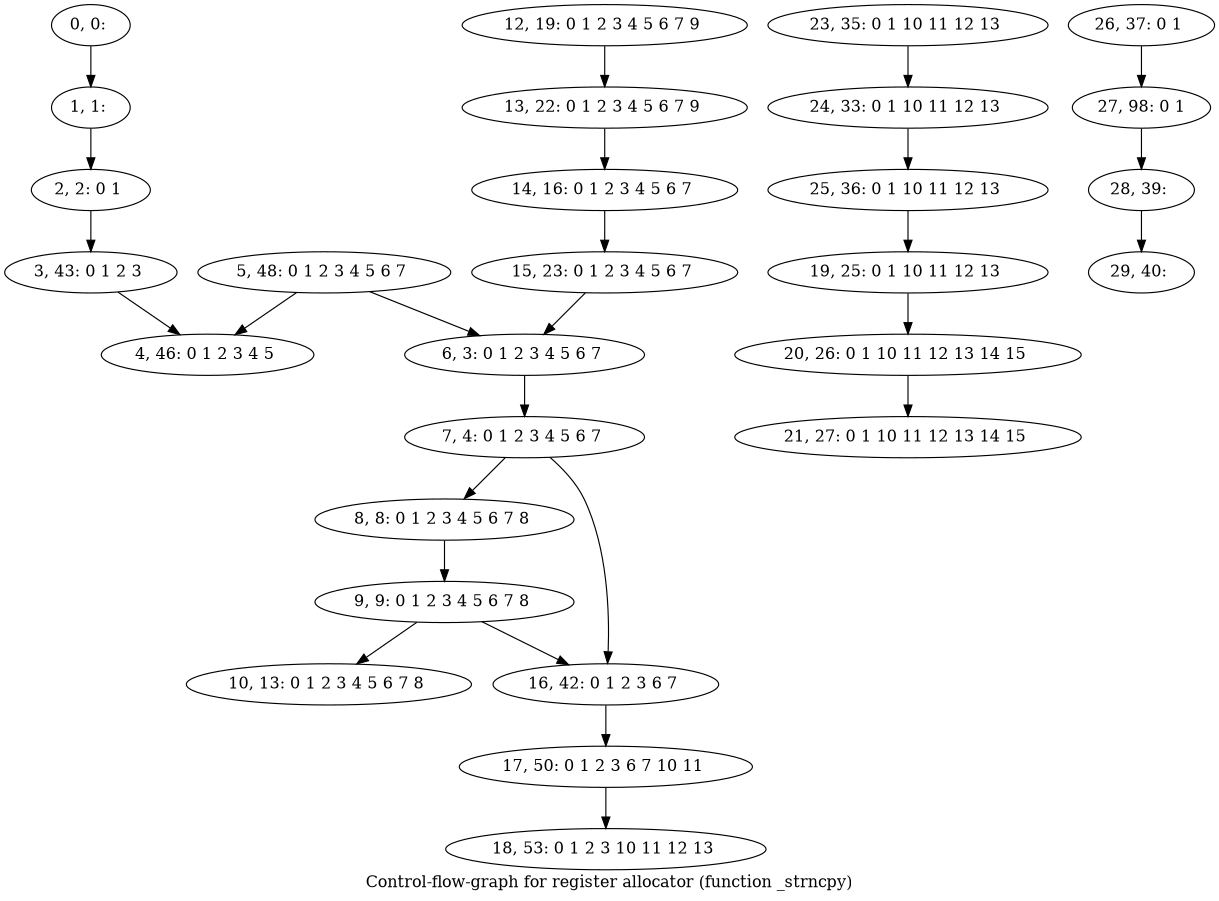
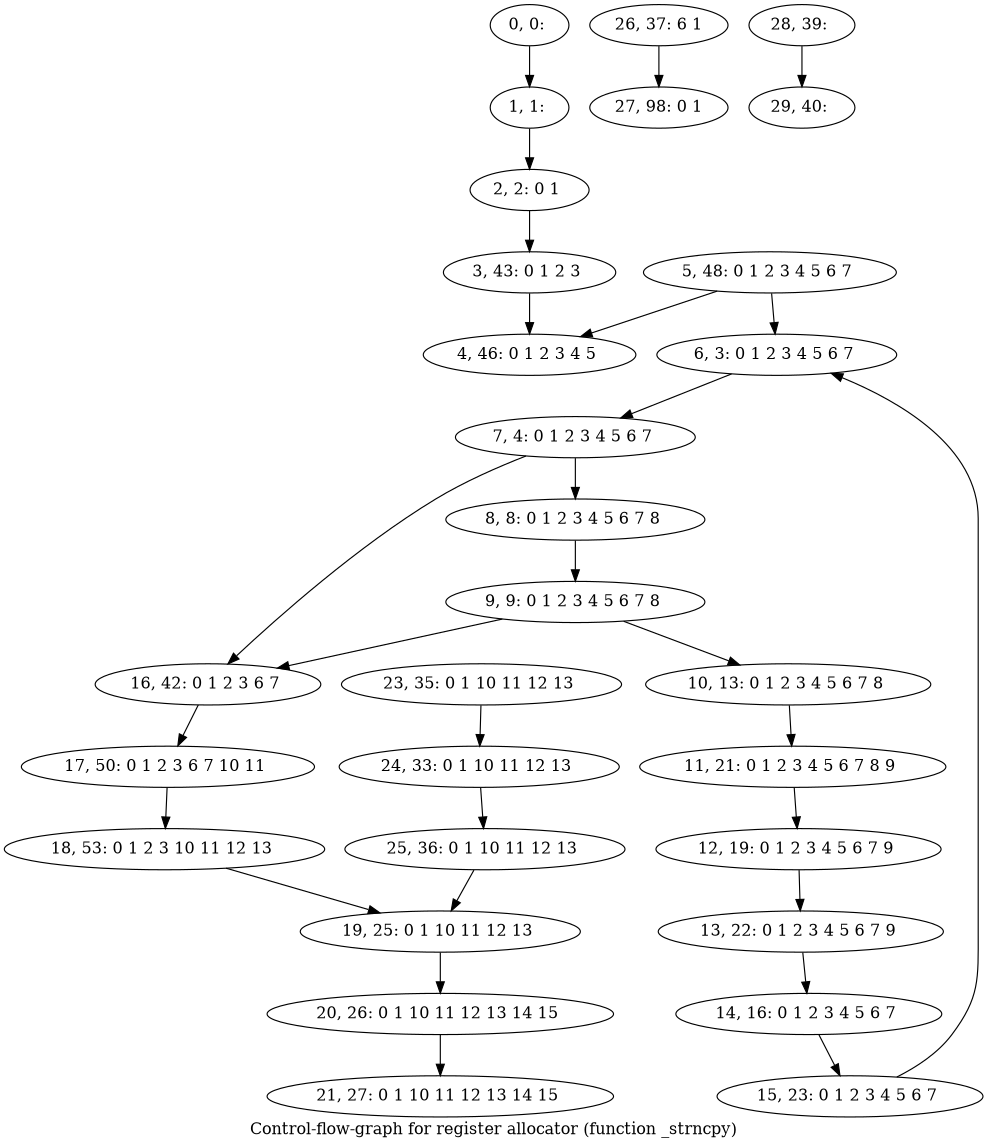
node "26, 37: 0 1": label "26, 37: 0 1" -> "26, 37: 6 1"
edge "27, 98: 0 1" -> "28, 39:": removed
node "11, 21: 0 1 2 3 4 5 6 7 8 9": added
edge "18, 53: 0 1 2 3 10 11 12 13" -> "19, 25: 0 1 10 11 12 13": added
